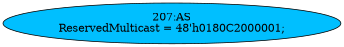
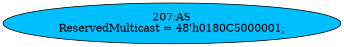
node "207:AS ReservedMulticast = 48'h0180C2000001;": label "207:AS ReservedMulticast = 48'h0180C2000001;" -> "207:AS ReservedMulticast = 48'h0180C5000001;"
